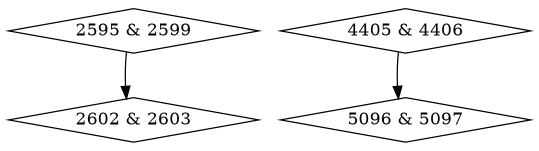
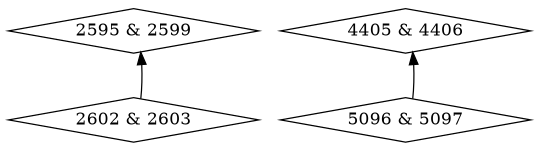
edge "2595 & 2599" -> "2602 & 2603": reversed
edge "4405 & 4406" -> "5096 & 5097": reversed
